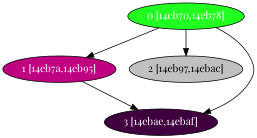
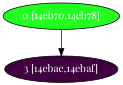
node "1 [14eb7a,14eb95]": removed
node "2 [14eb97,14ebac]": removed
